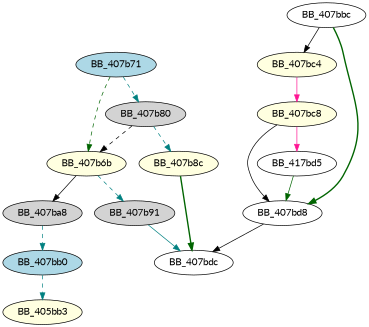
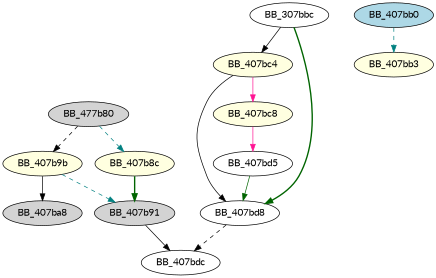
node "BB_407bbc": label "BB_407bbc" -> "BB_307bbc"
node "BB_407b71": removed
node "BB_407b80": label "BB_407b80" -> "BB_477b80"
edge "BB_407bc8" -> "BB_407bd8": now "BB_407bc4" -> "BB_407bd8"
node "BB_407b6b": label "BB_407b6b" -> "BB_407b9b"
node "BB_417bd5": label "BB_417bd5" -> "BB_407bd5"
edge "BB_407b8c" -> "BB_407bdc": now "BB_407b8c" -> "BB_407b91"
edge "BB_407ba8" -> "BB_407bb0": removed
edge "BB_407b91" -> "BB_407bdc": color teal -> black
edge "BB_407bd8" -> "BB_407bdc": style solid -> dashed
node "BB_405bb3": label "BB_405bb3" -> "BB_407bb3"
